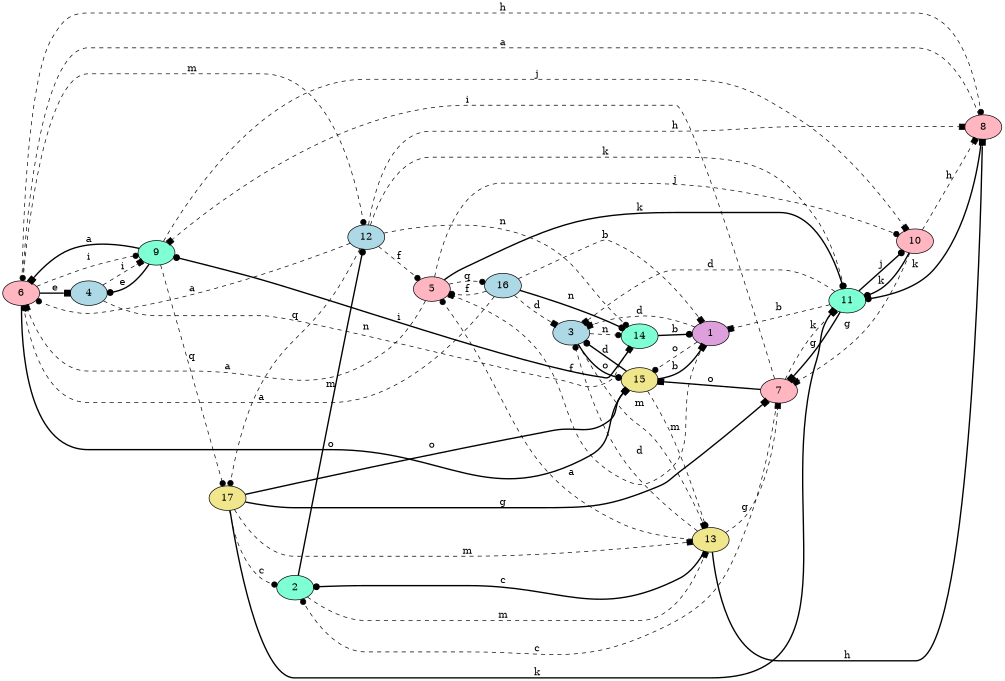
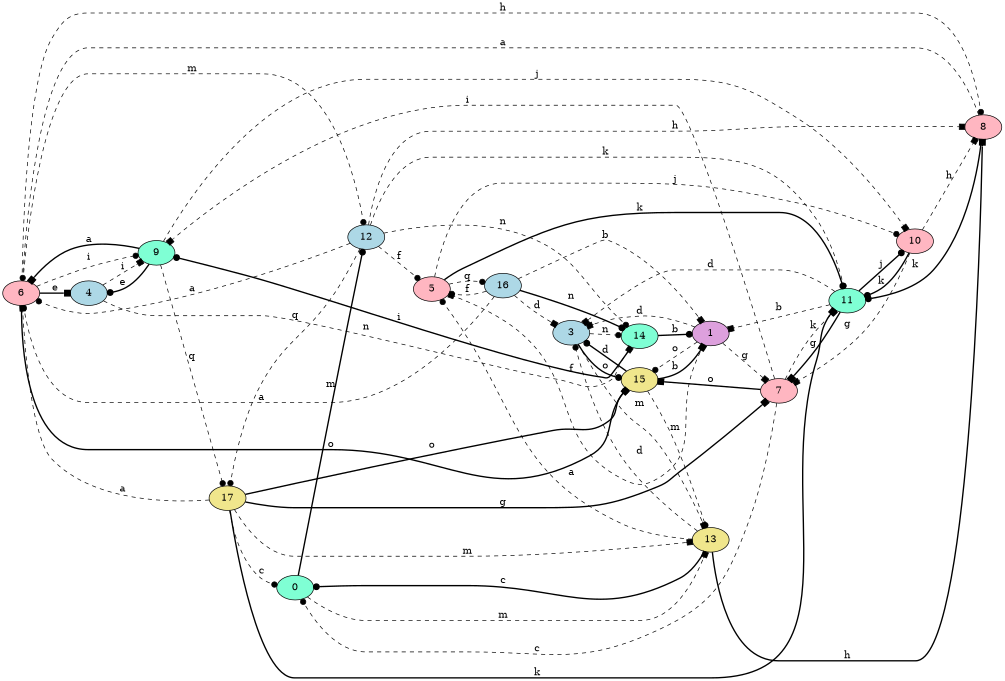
edge "5" -> "6": now "17" -> "6"
edge "13" -> "7": now "1" -> "7"
node "2": label "2" -> "0"
